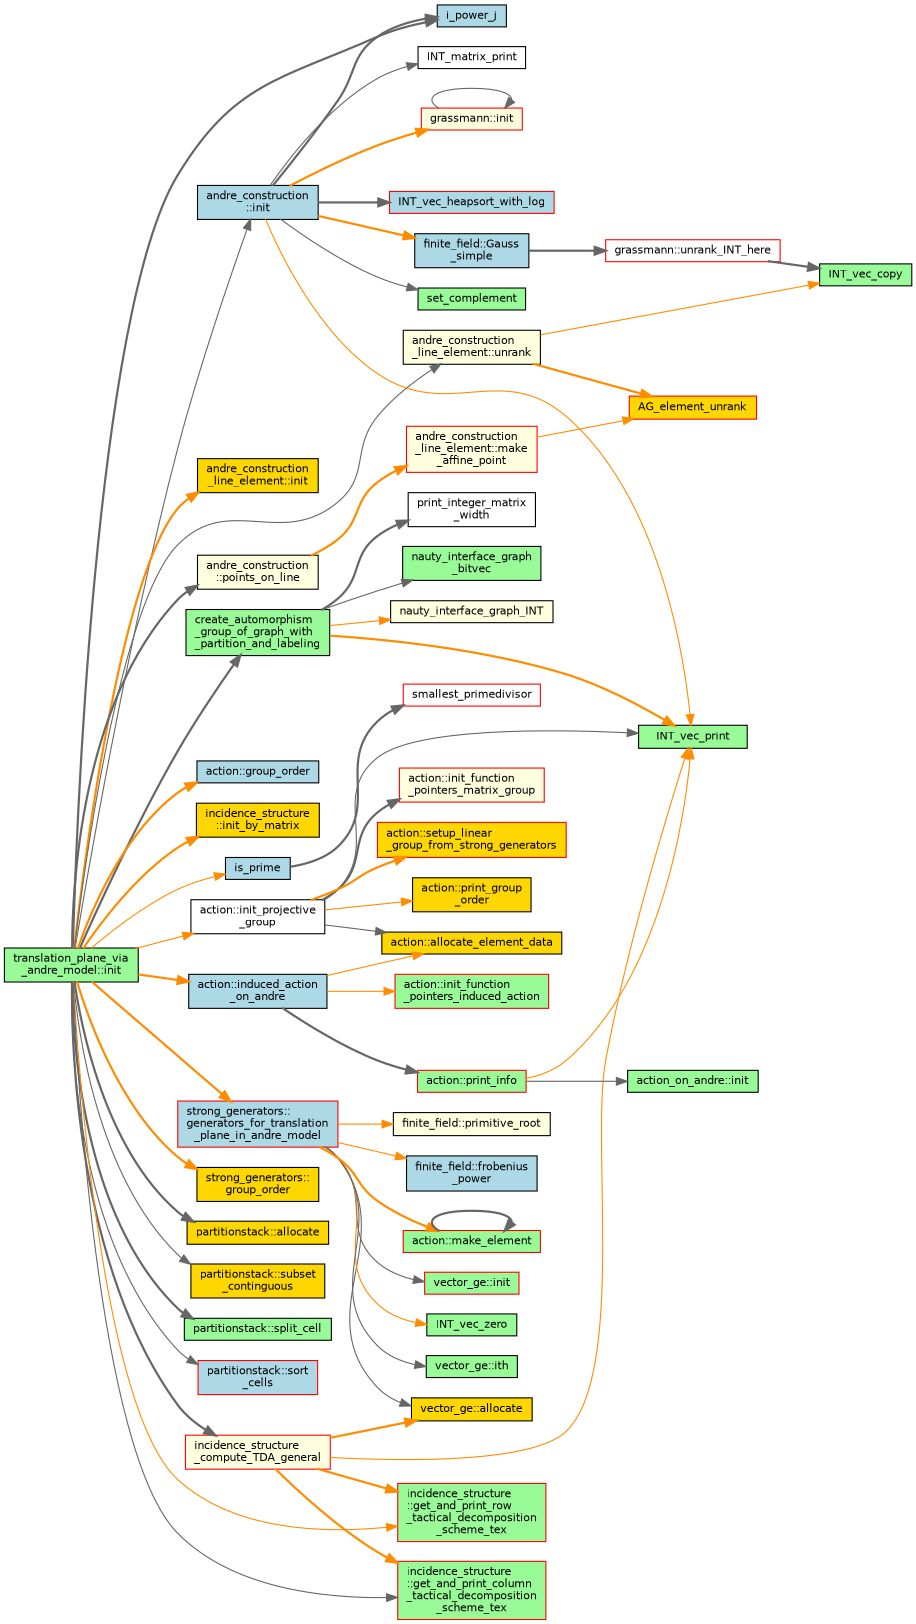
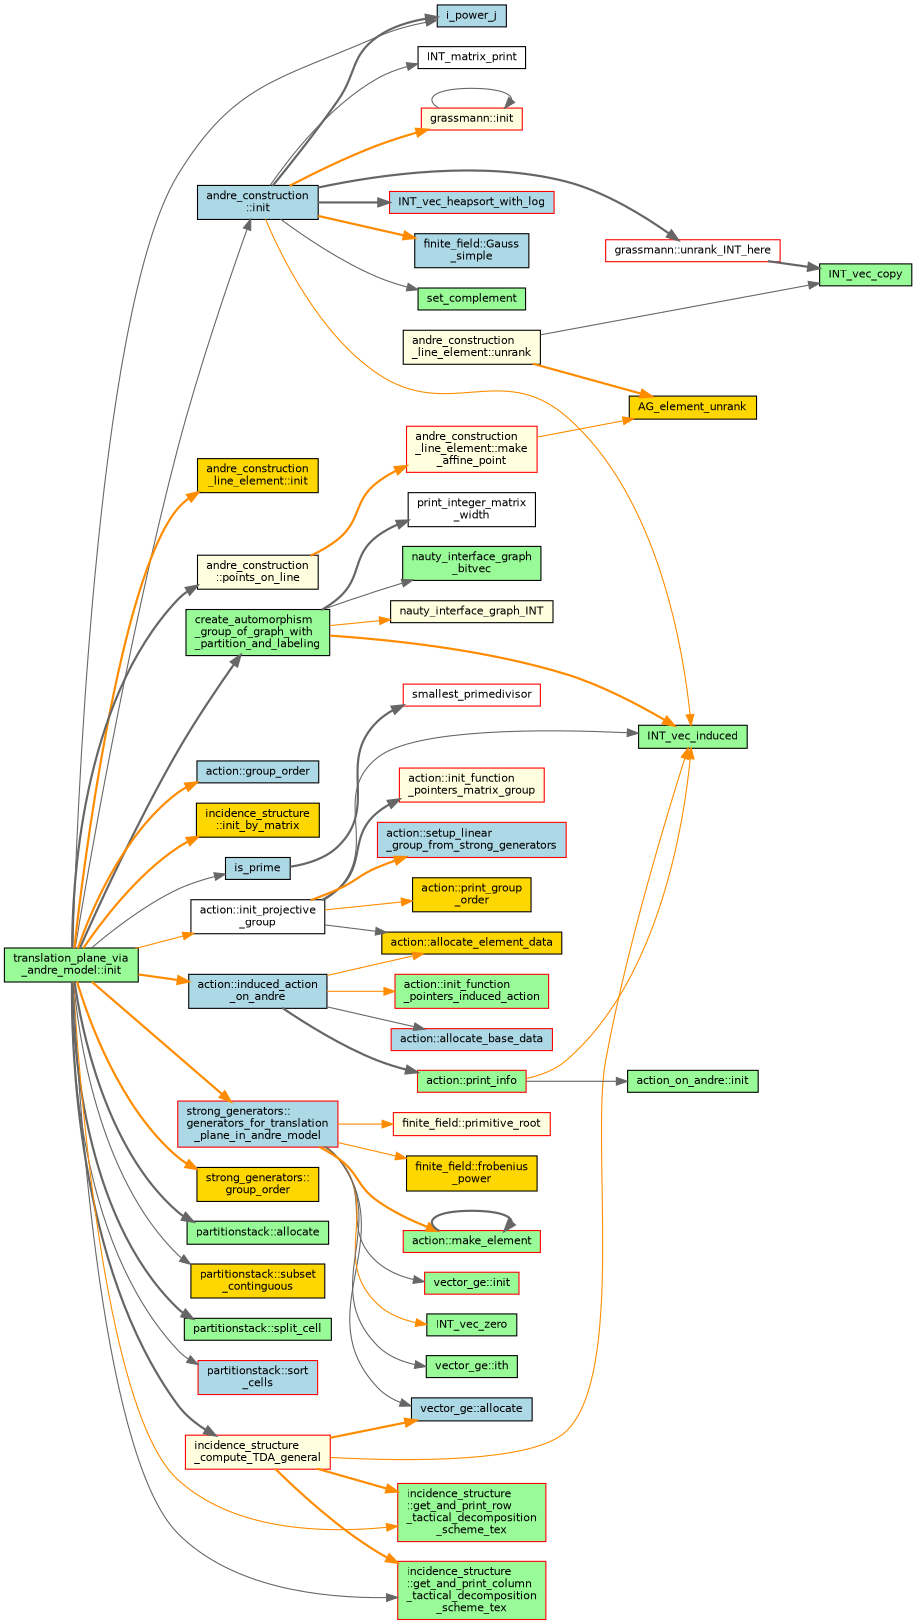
edge "finite_field::Gauss _simple" -> "grassmann::unrank_INT_here": now "andre_construction ::init" -> "grassmann::unrank_INT_here"
edge "andre_construction _line_element::unrank" -> "INT_vec_copy": color darkorange -> gray40
edge "translation_plane_via _andre_model::init" -> "i_power_j": style bold -> solid
node "AG_element_unrank": color red -> black
edge "translation_plane_via _andre_model::init" -> "andre_construction _line_element::unrank": removed
node "INT_vec_print": label "INT_vec_print" -> "INT_vec_induced"
node "action::setup_linear _group_from_strong_generators": fillcolor gold -> lightblue
edge "translation_plane_via _andre_model::init" -> "is_prime": color darkorange -> gray40
node "action::allocate_base_data": added
node "finite_field::primitive_root": color black -> red
node "finite_field::frobenius _power": fillcolor lightblue -> gold
node "partitionstack::allocate": fillcolor gold -> palegreen
node "vector_ge::allocate": fillcolor gold -> lightblue
